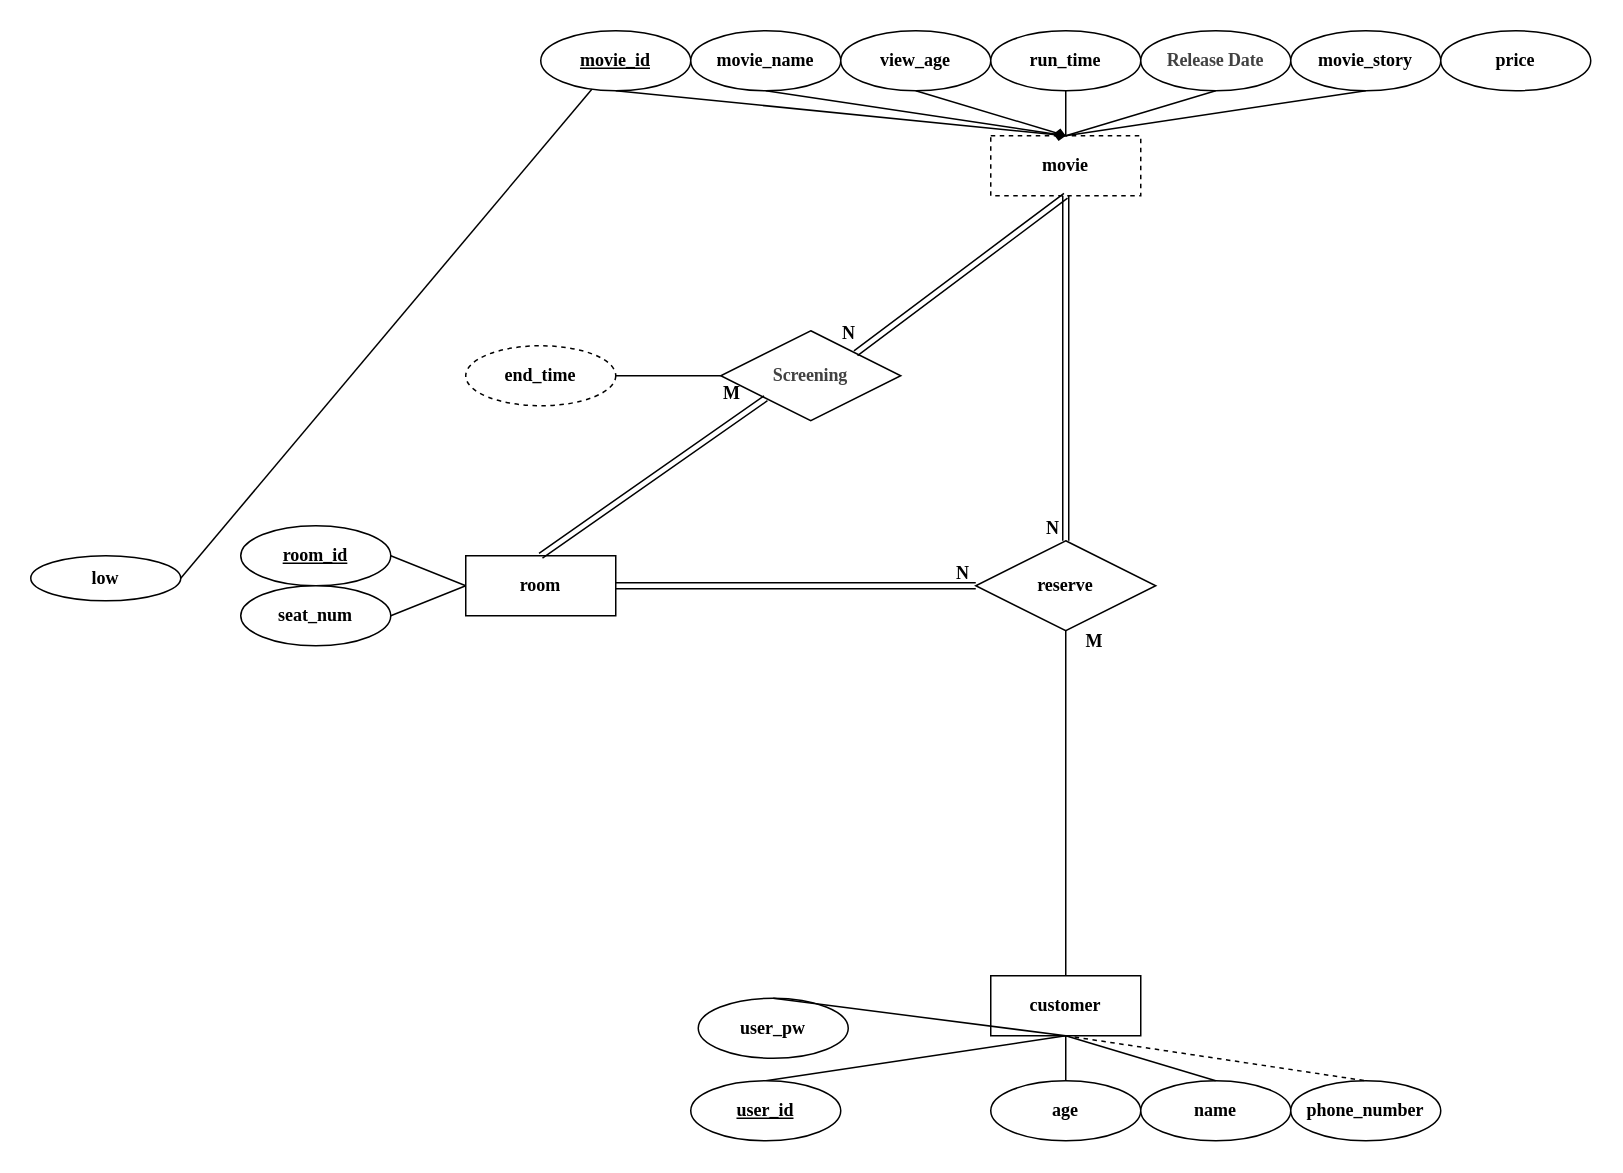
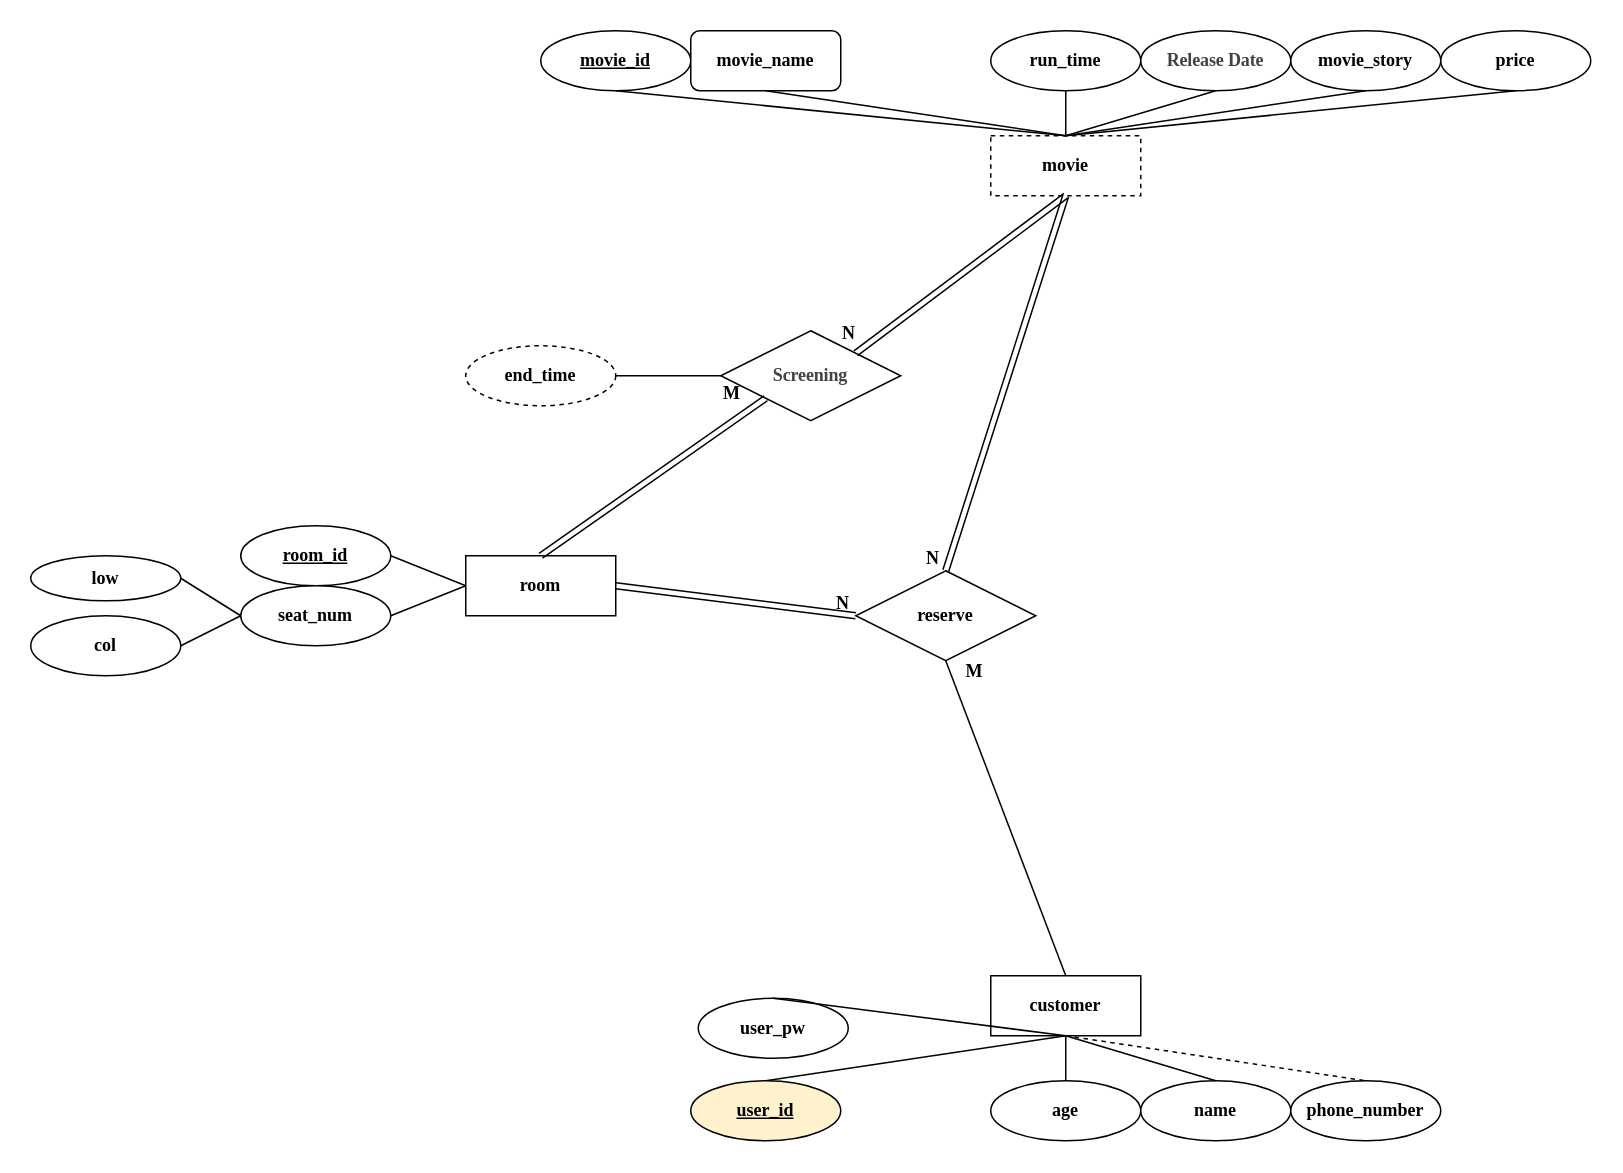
node "movie_name": shape ellipse -> rounded rectangle
node "view_age": removed
edge "movie_name" -> "movie": arrowhead diamond -> none
edge "view_age" -- "movie": removed
edge "price" -- "movie": added
edge "movie_id" -- "low": now "seat_num" -- "low"
node "reserve": moved (1066, 586) -> (946, 616)
edge "seat_num" -- "col": added
node "col": added
node "user_id": fillcolor #ffffff -> #fff2cc
